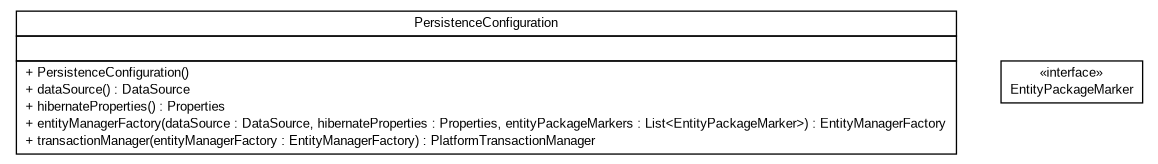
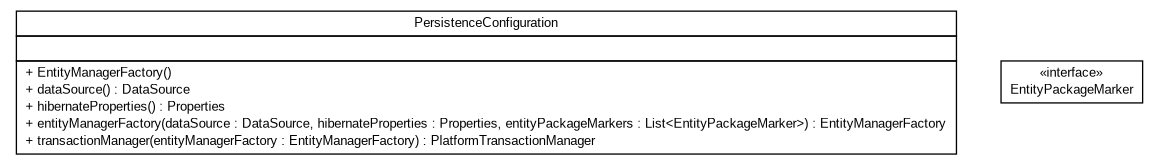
node "PersistenceConfiguration": text "+ PersistenceConfiguration()" -> "+ EntityManagerFactory()"
